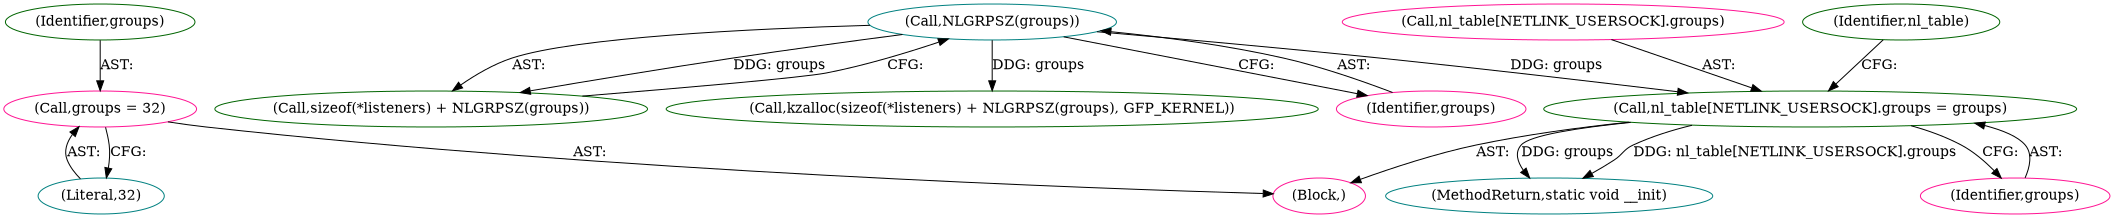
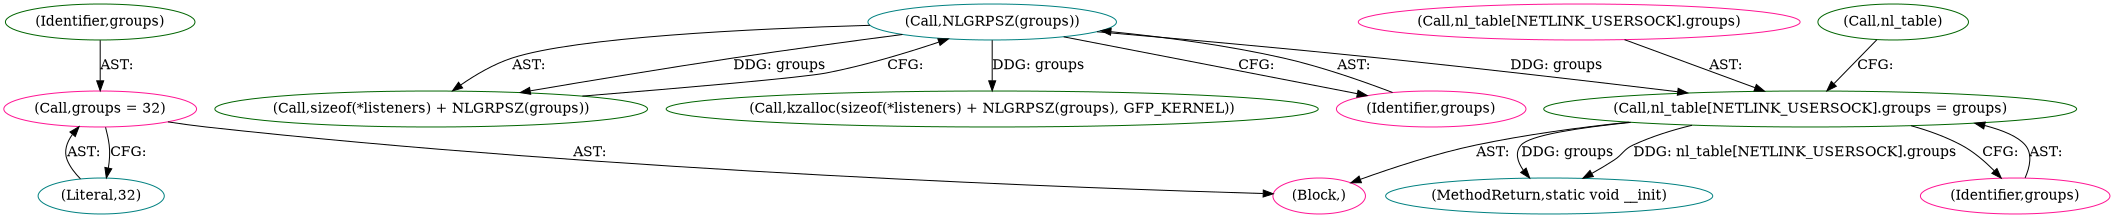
node "(Identifier,nl_table)": label "(Identifier,nl_table)" -> "(Call,nl_table)"
